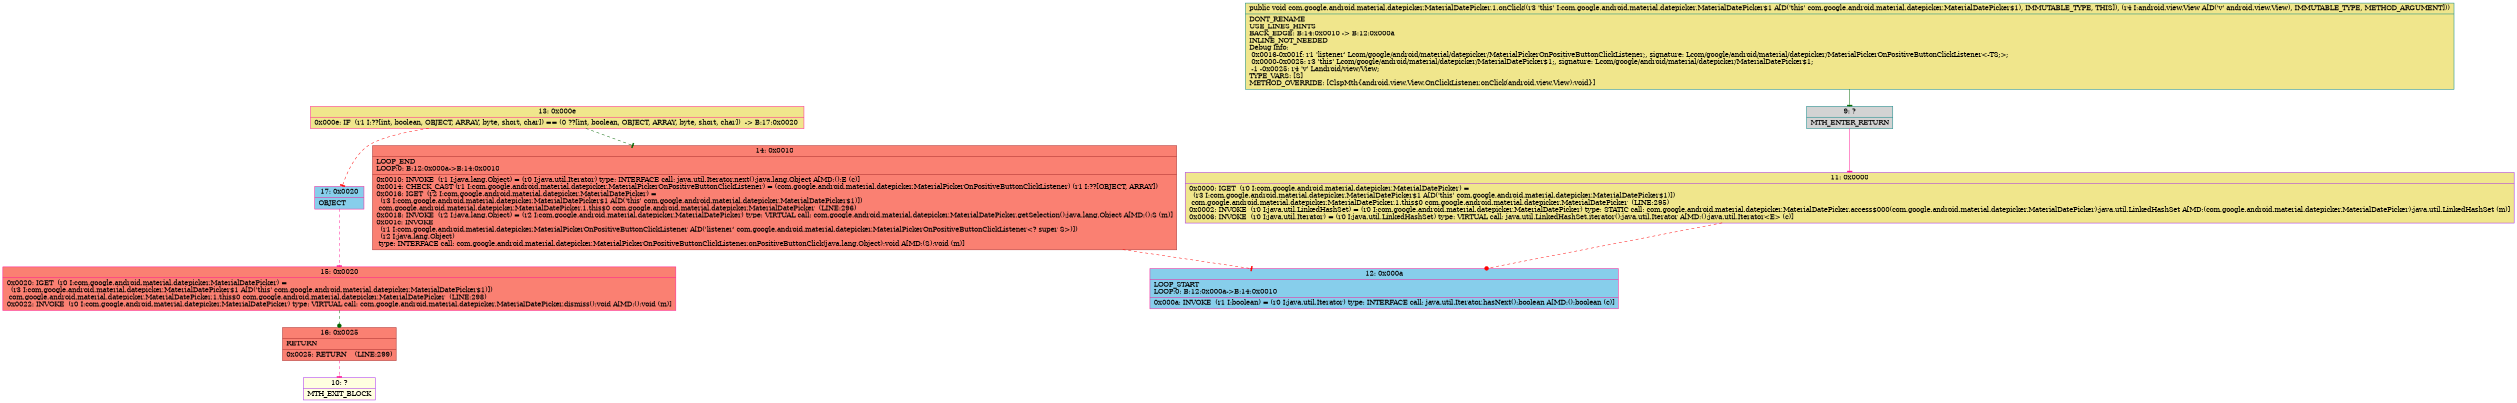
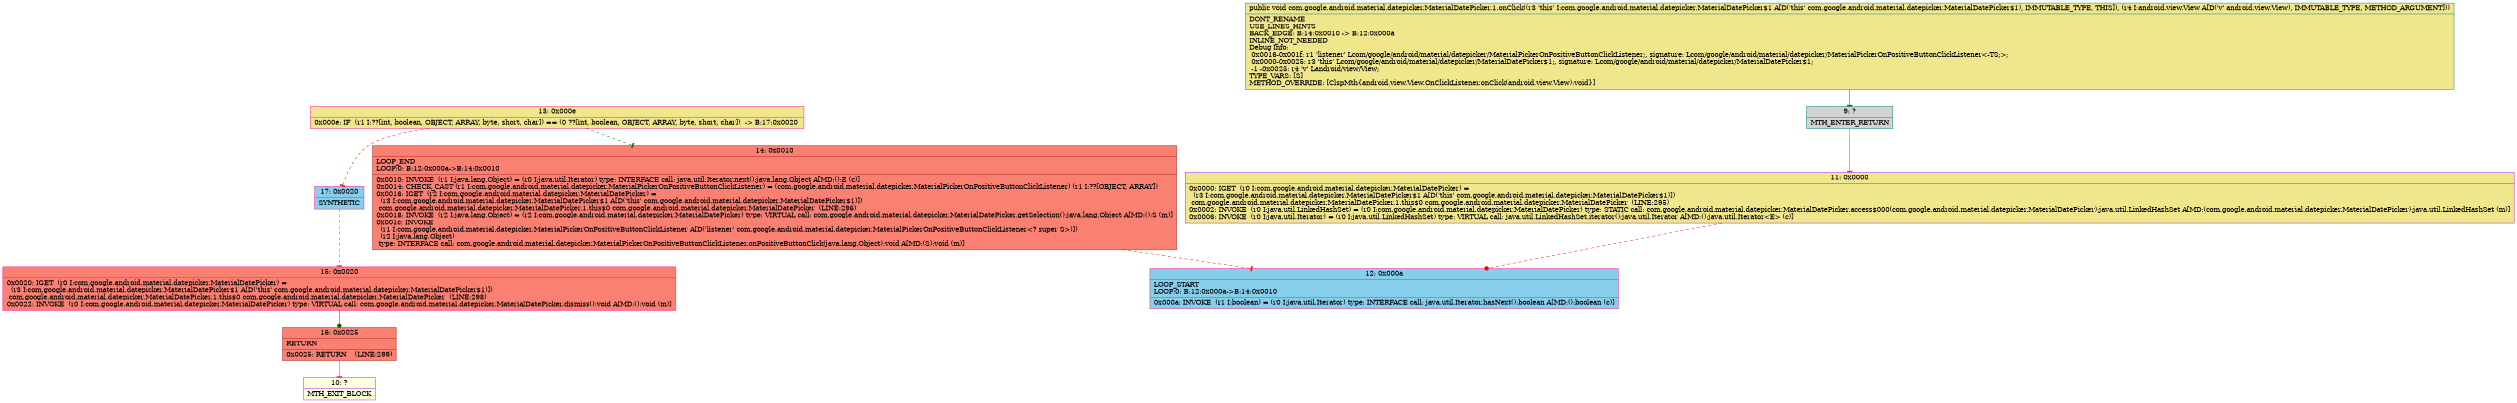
node "17: 0x0020": text "OBJECT" -> "SYNTHETIC"
edge "15: 0x0020" -> "16: 0x0025": style dashed -> solid
edge "16: 0x0025" -> "10: ?": style dashed -> solid
